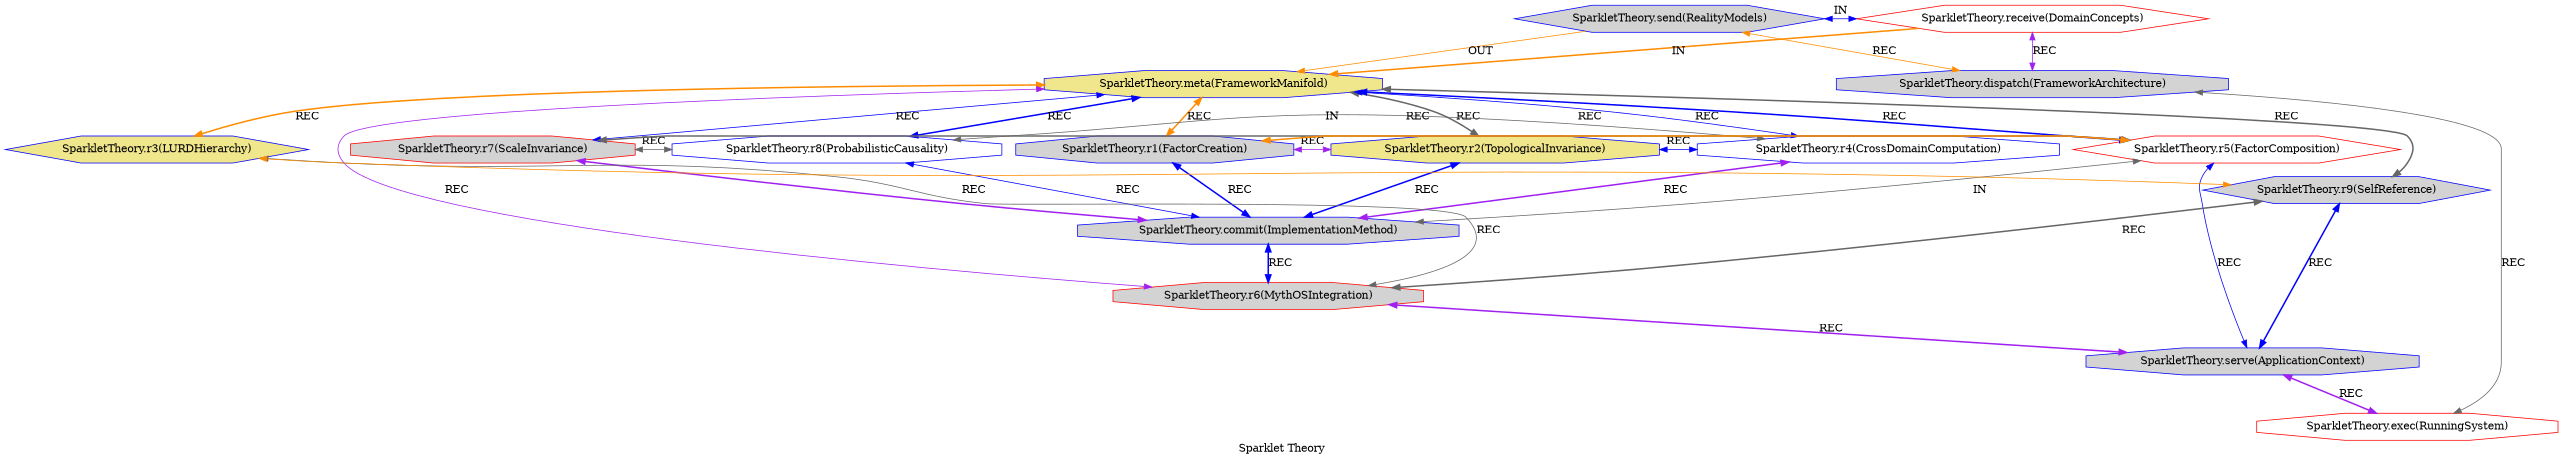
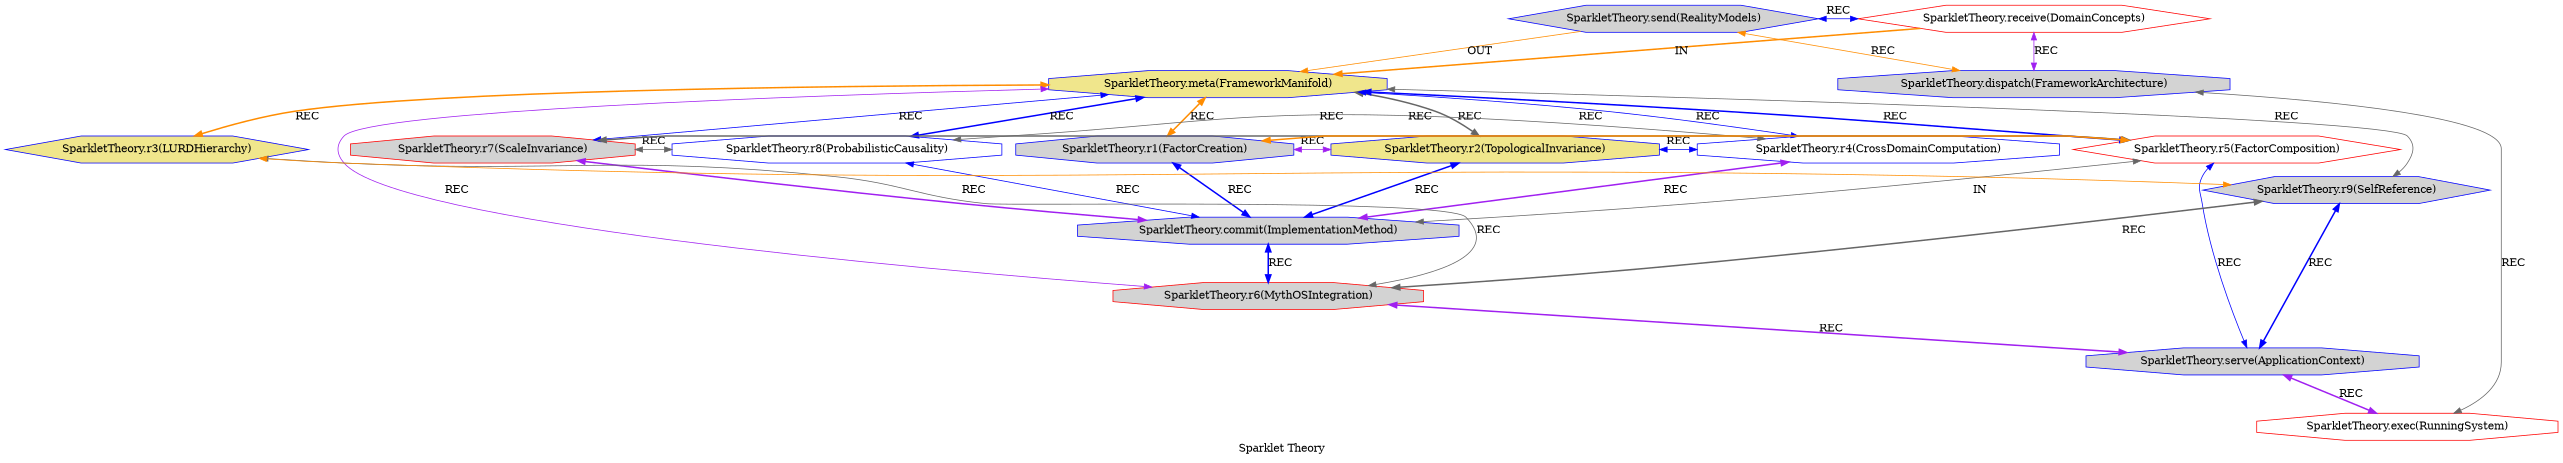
edge "SparkletTheory.send(RealityModels)" -- "SparkletTheory.receive(DomainConcepts)": label "IN" -> "REC"
edge "SparkletTheory.meta(FrameworkManifold)" -- "SparkletTheory.r9(SelfReference)": style bold -> solid
edge "SparkletTheory.r7(ScaleInvariance)" -- "SparkletTheory.r5(FactorComposition)": label "IN" -> "REC"
